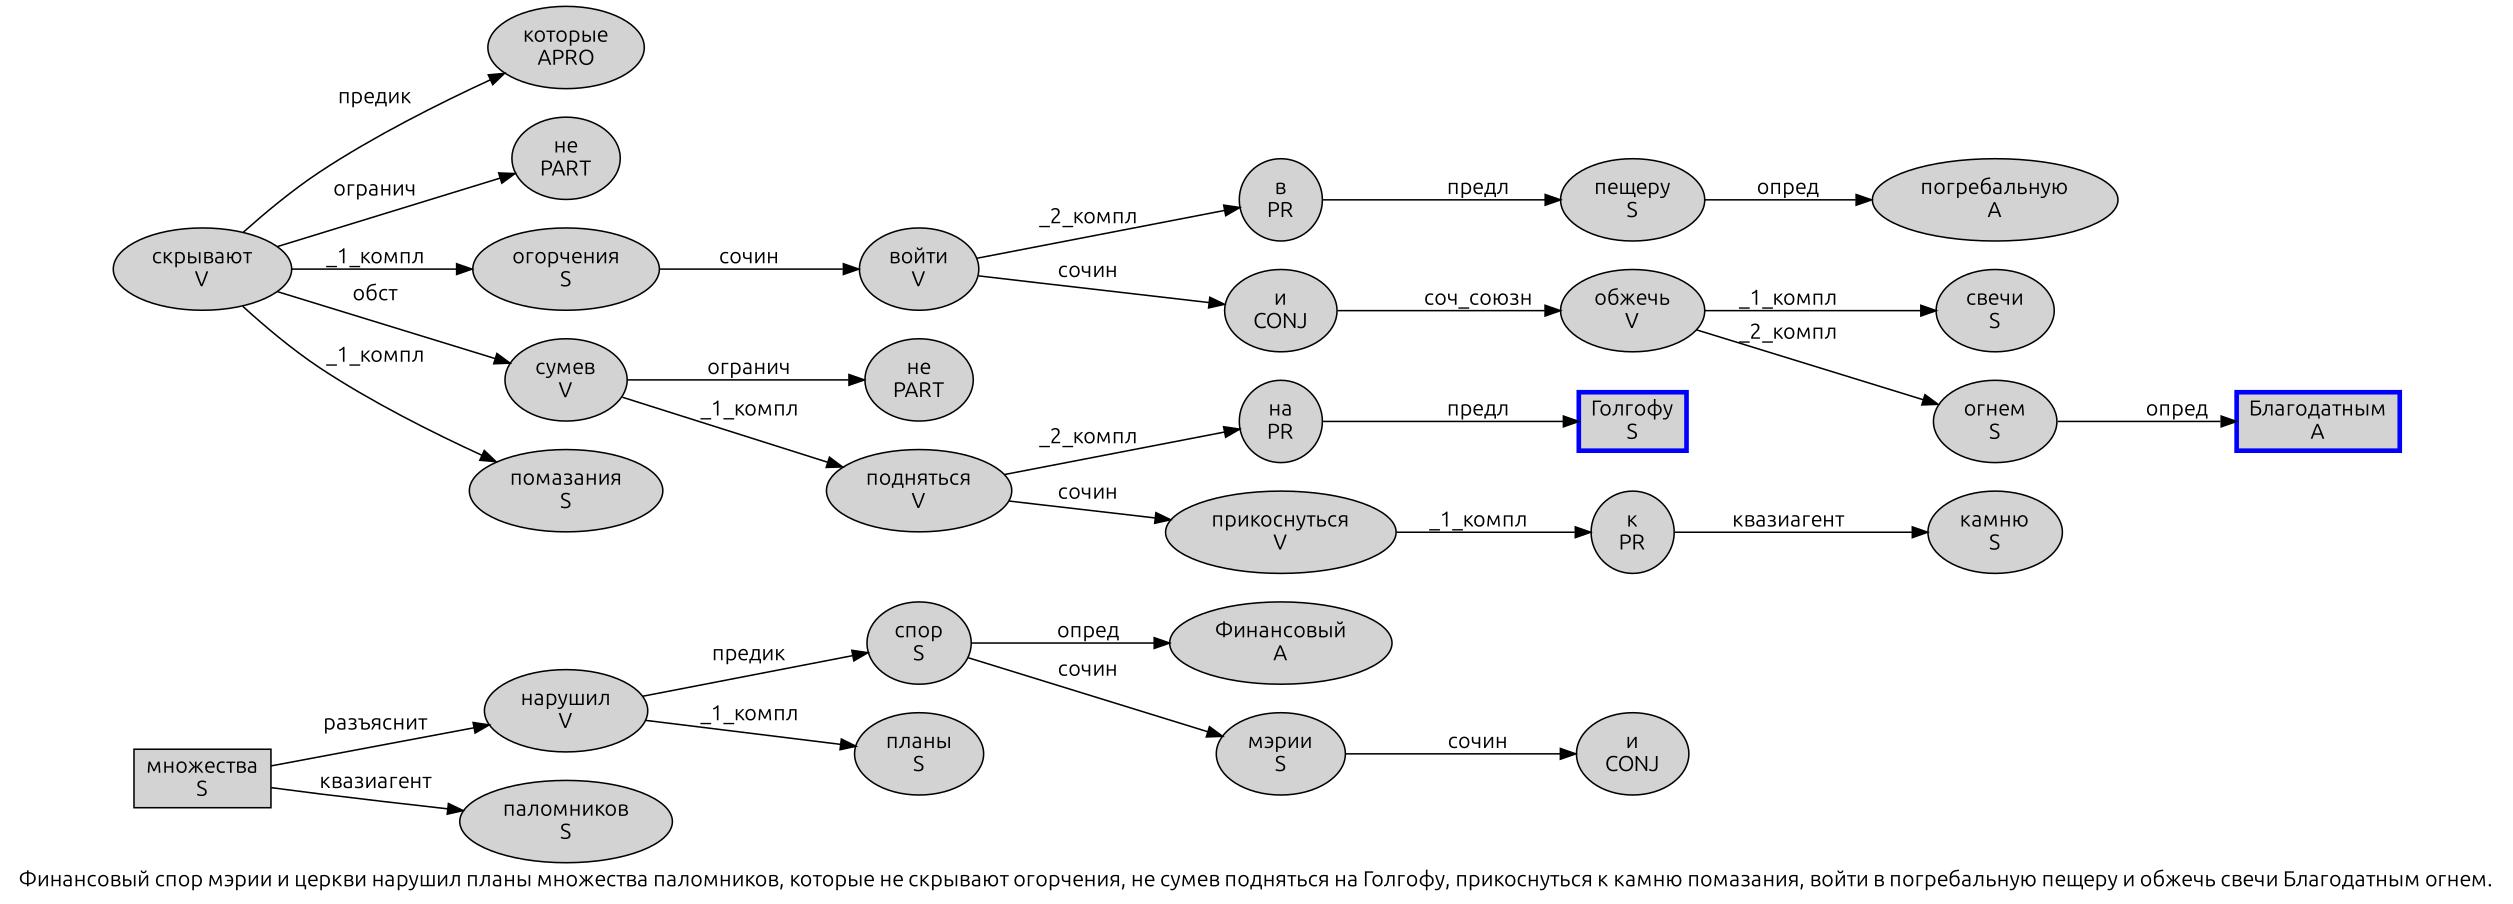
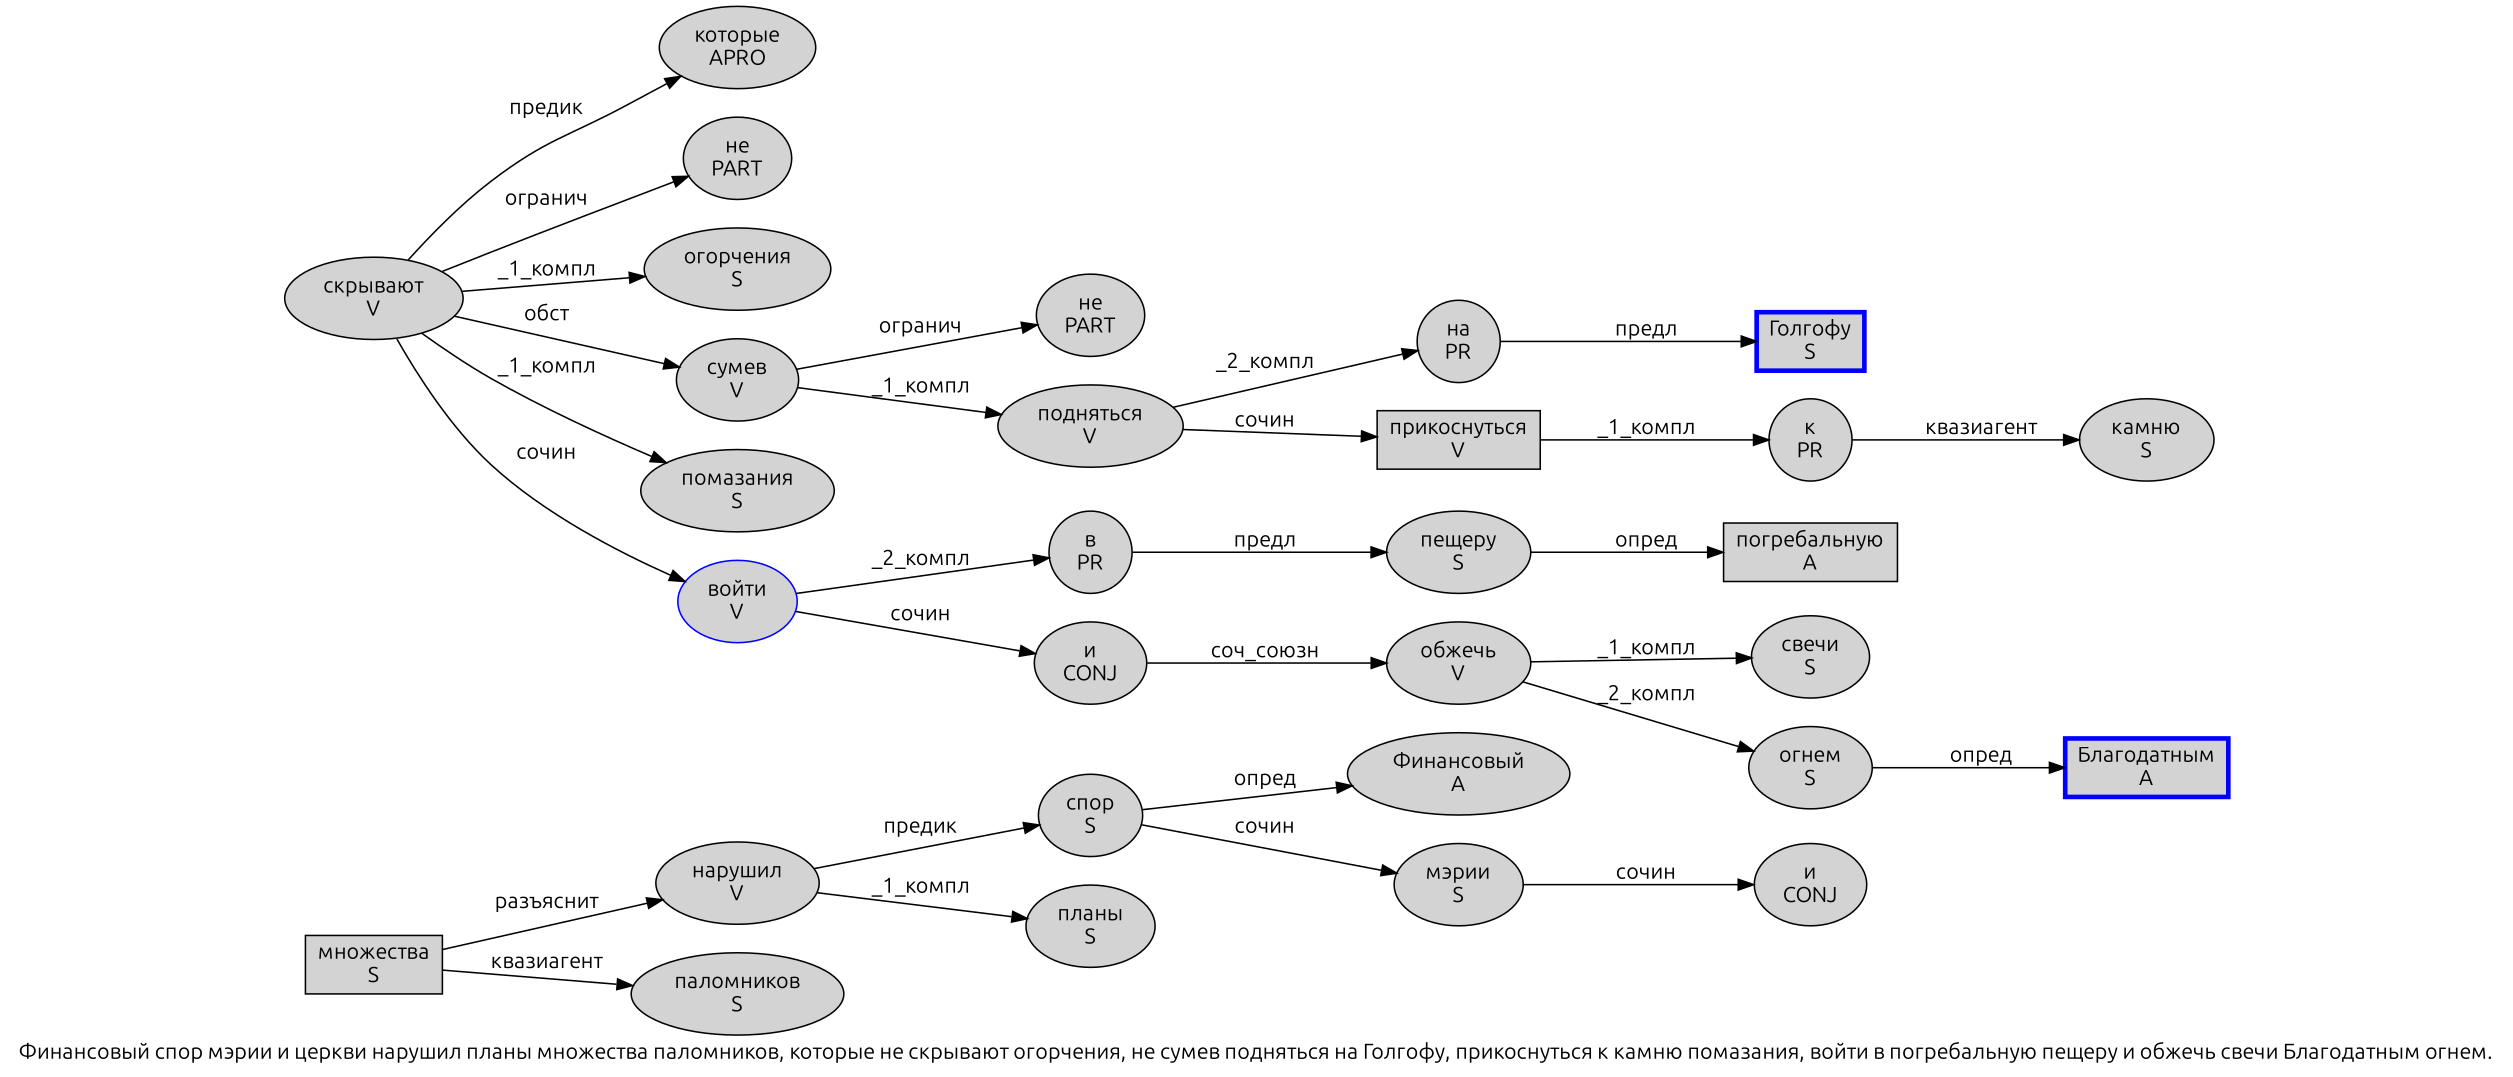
node "погребальную A": shape ellipse -> box
edge "огорчения S" -> "войти V": now "скрывают V" -> "войти V"
node "войти V": color black -> blue
node "прикоснуться V": shape ellipse -> box
